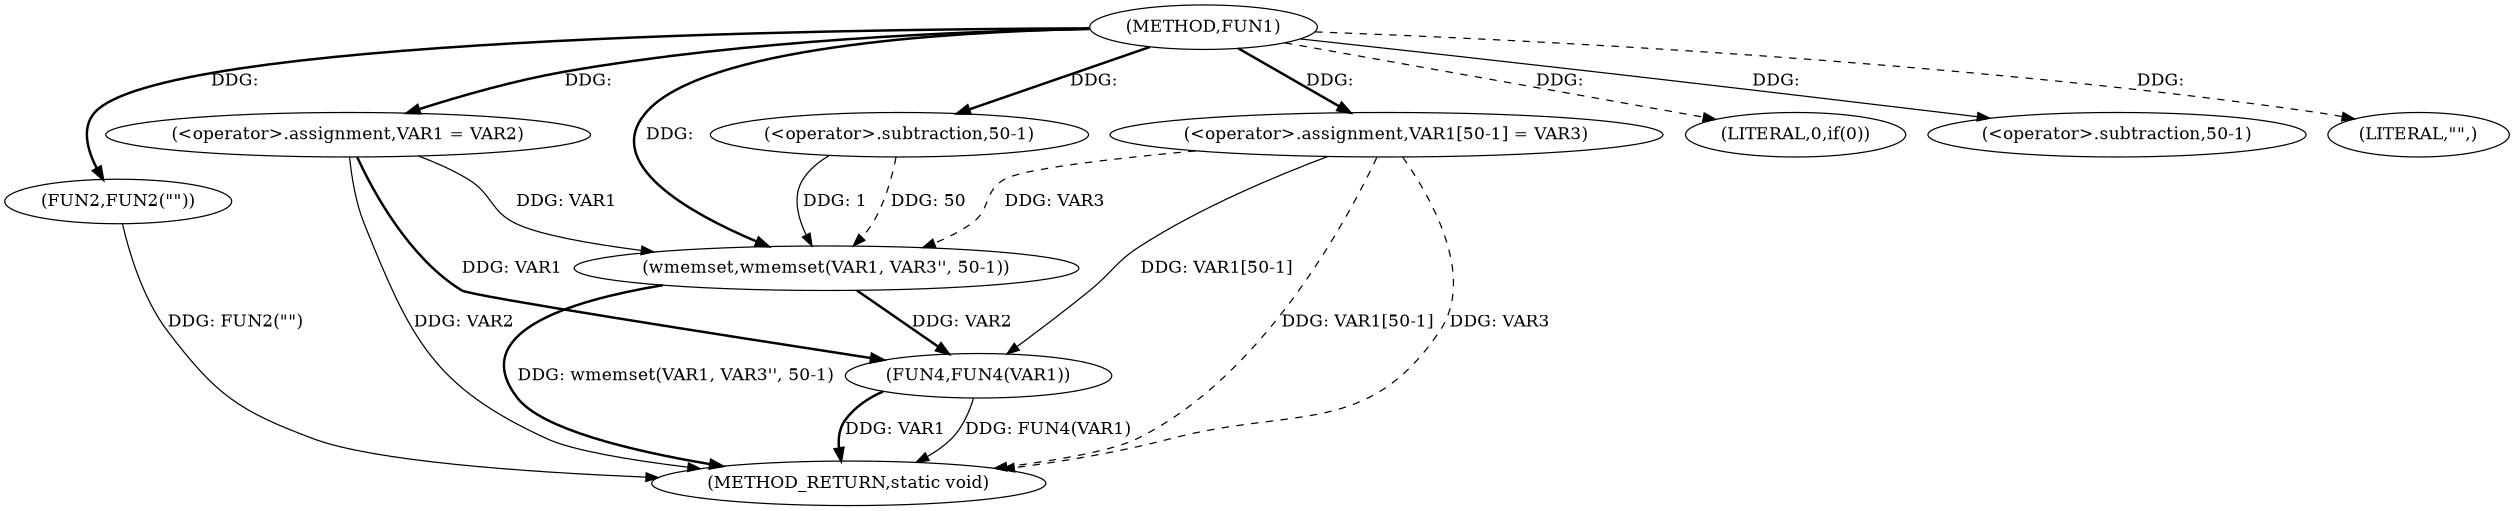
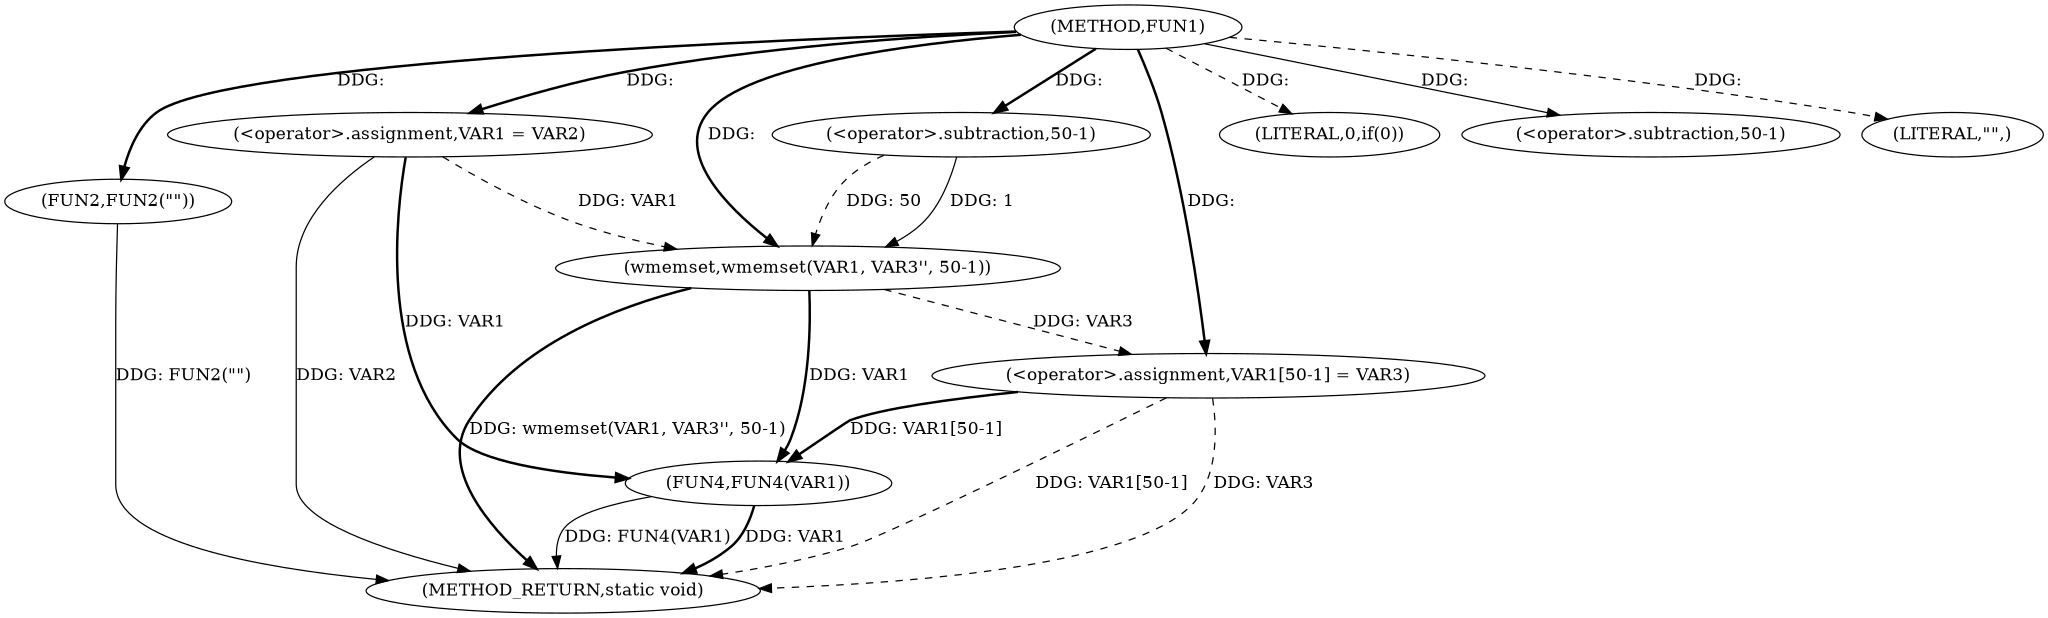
edge "(<operator>.assignment,VAR1[50-1] = VAR3)" -> "(wmemset,wmemset(VAR1, VAR3'', 50-1))": reversed
edge "(<operator>.assignment,VAR1 = VAR2)" -> "(wmemset,wmemset(VAR1, VAR3'', 50-1))": style solid -> dashed
edge "(<operator>.assignment,VAR1[50-1] = VAR3)" -> "(FUN4,FUN4(VAR1))": style solid -> bold
edge "(wmemset,wmemset(VAR1, VAR3'', 50-1))" -> "(FUN4,FUN4(VAR1))": label "DDG: VAR2" -> "DDG: VAR1"
